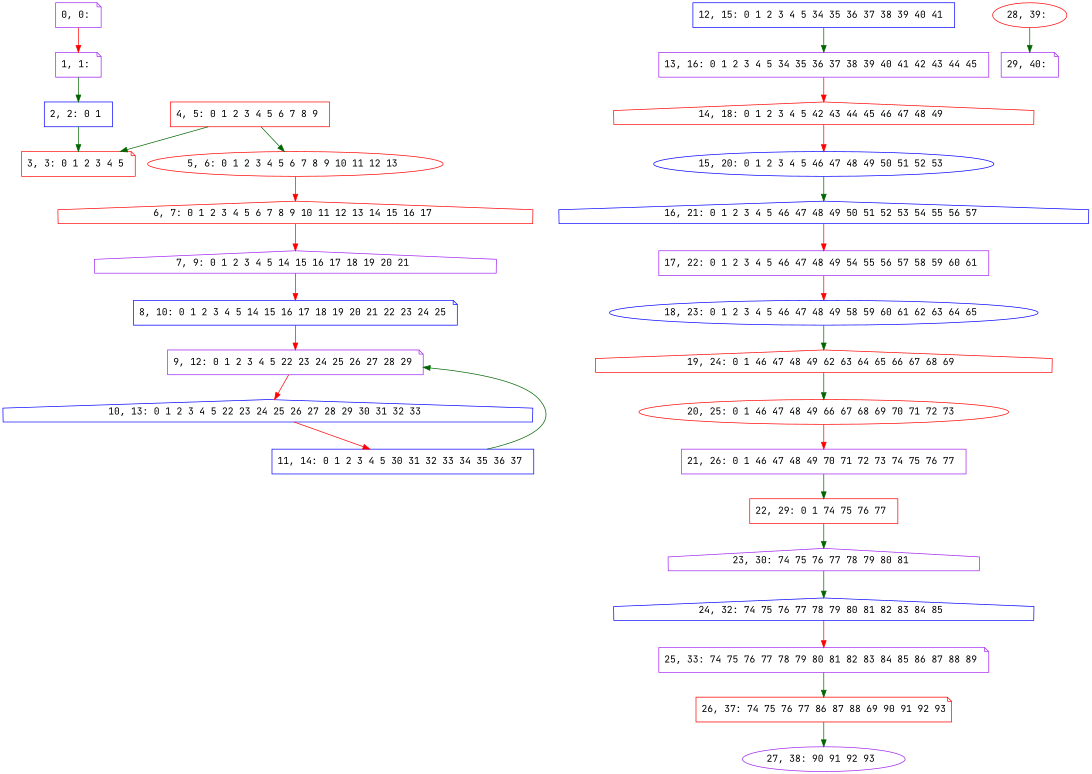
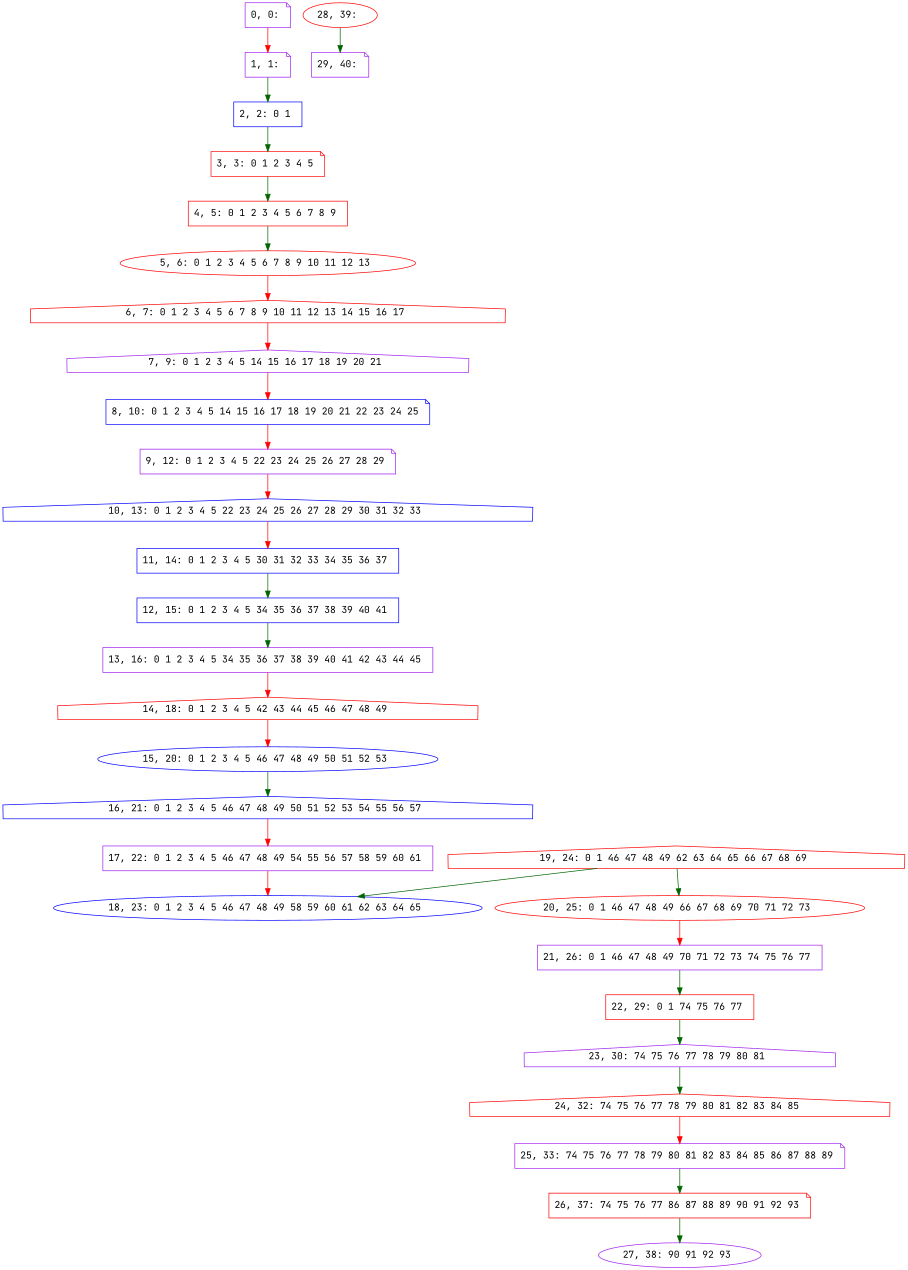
edge "4, 5: 0 1 2 3 4 5 6 7 8 9" -> "3, 3: 0 1 2 3 4 5": reversed
edge "18, 23: 0 1 2 3 4 5 46 47 48 49 58 59 60 61 62 63 64 65" -> "19, 24: 0 1 46 47 48 49 62 63 64 65 66 67 68 69": reversed
edge "11, 14: 0 1 2 3 4 5 30 31 32 33 34 35 36 37" -> "9, 12: 0 1 2 3 4 5 22 23 24 25 26 27 28 29": now "11, 14: 0 1 2 3 4 5 30 31 32 33 34 35 36 37" -> "12, 15: 0 1 2 3 4 5 34 35 36 37 38 39 40 41"
node "24, 32: 74 75 76 77 78 79 80 81 82 83 84 85": color blue -> red
node "26, 37: 74 75 76 77 86 87 88 69 90 91 92 93": label "26, 37: 74 75 76 77 86 87 88 69 90 91 92 93" -> "26, 37: 74 75 76 77 86 87 88 89 90 91 92 93"
